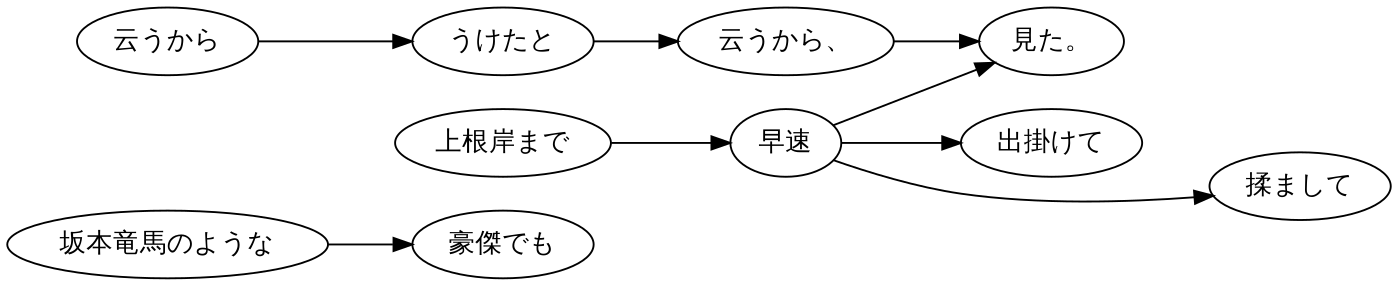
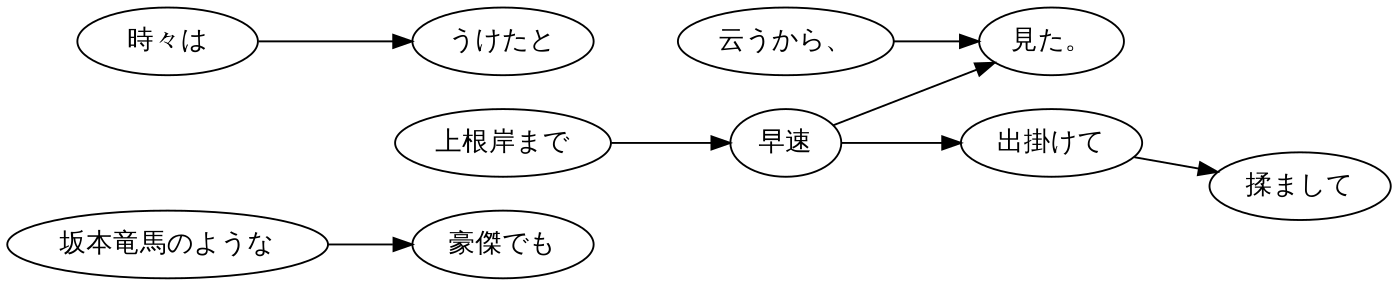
node "云うから": label "云うから" -> "時々は"
edge "うけたと" -> "云うから、": removed
edge "早速" -> "揉まして": now "出掛けて" -> "揉まして"
